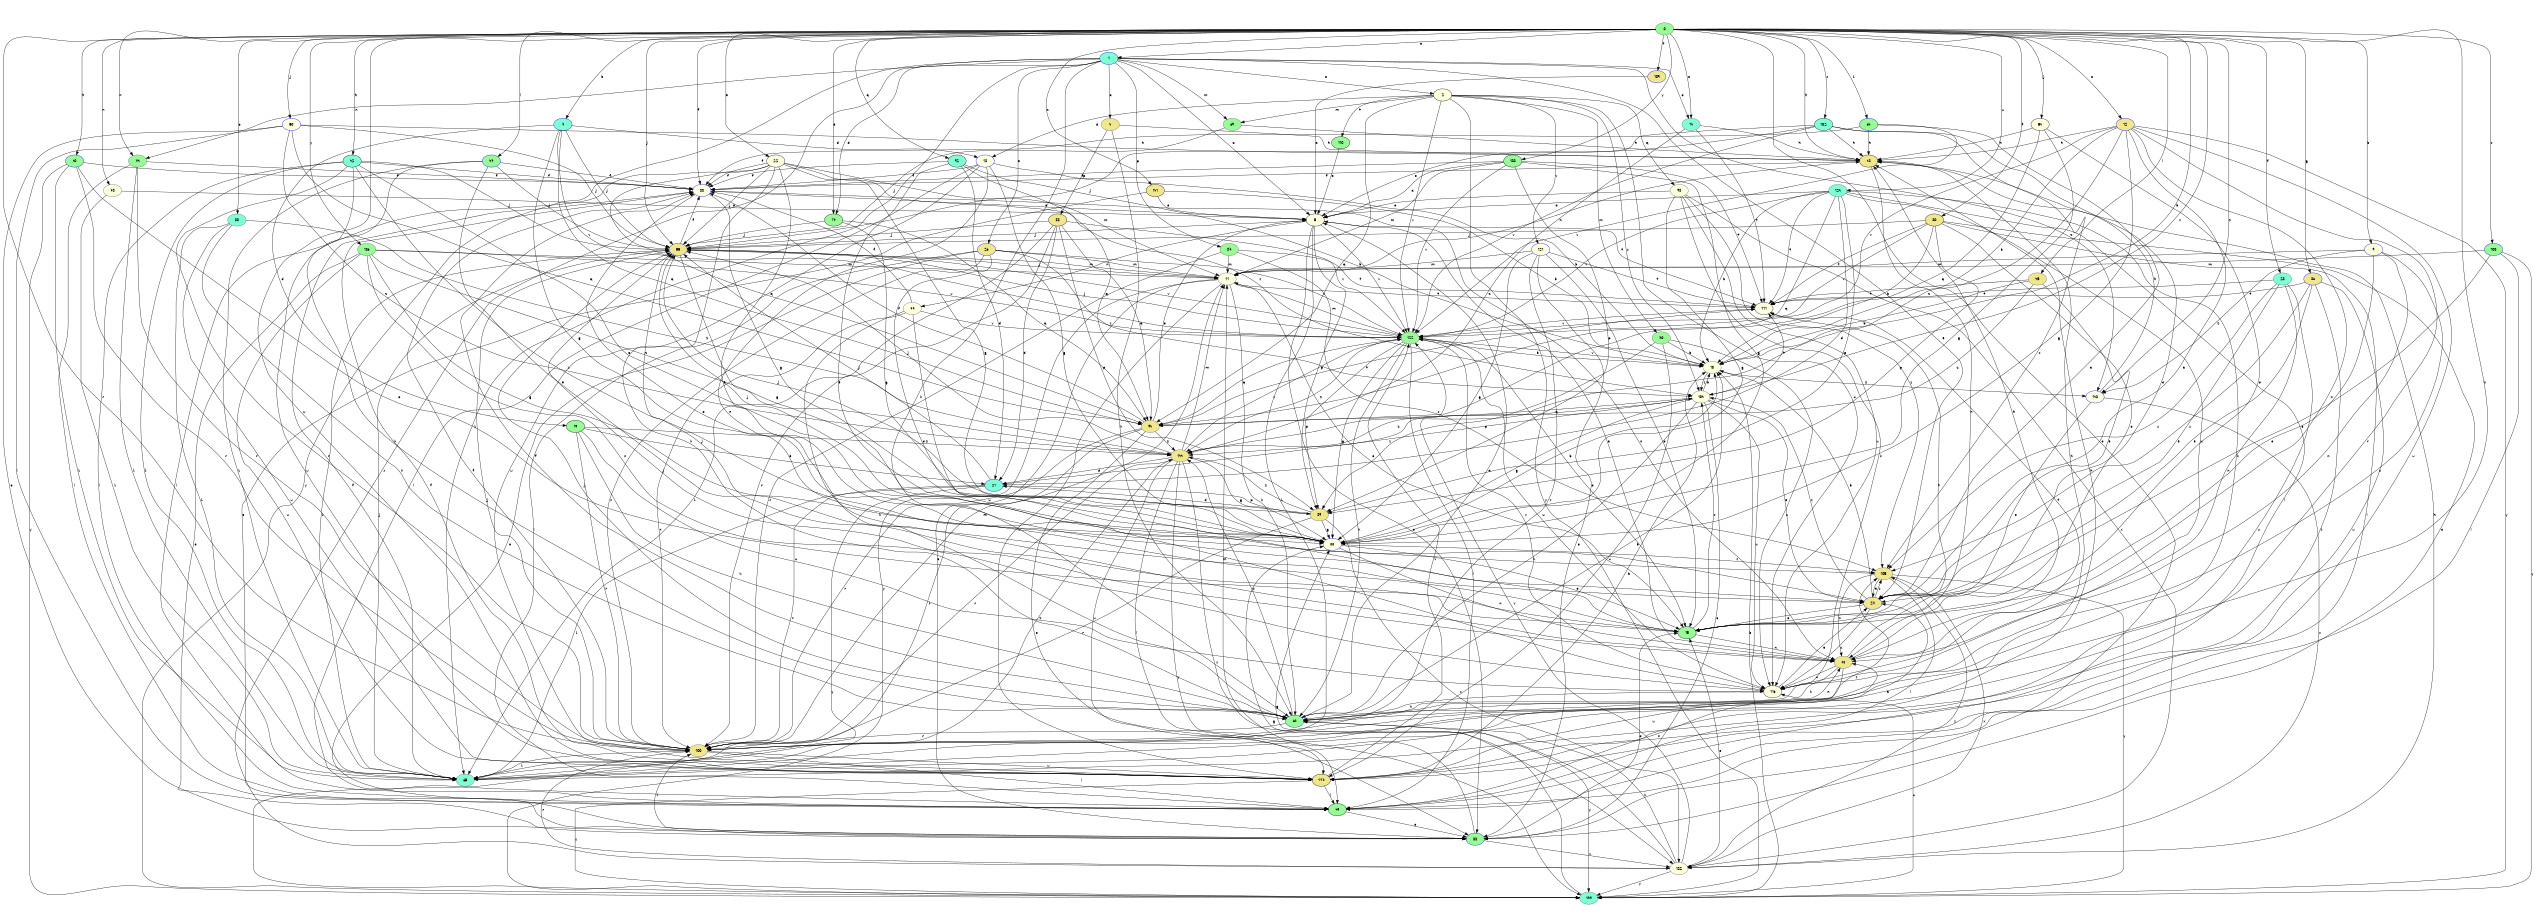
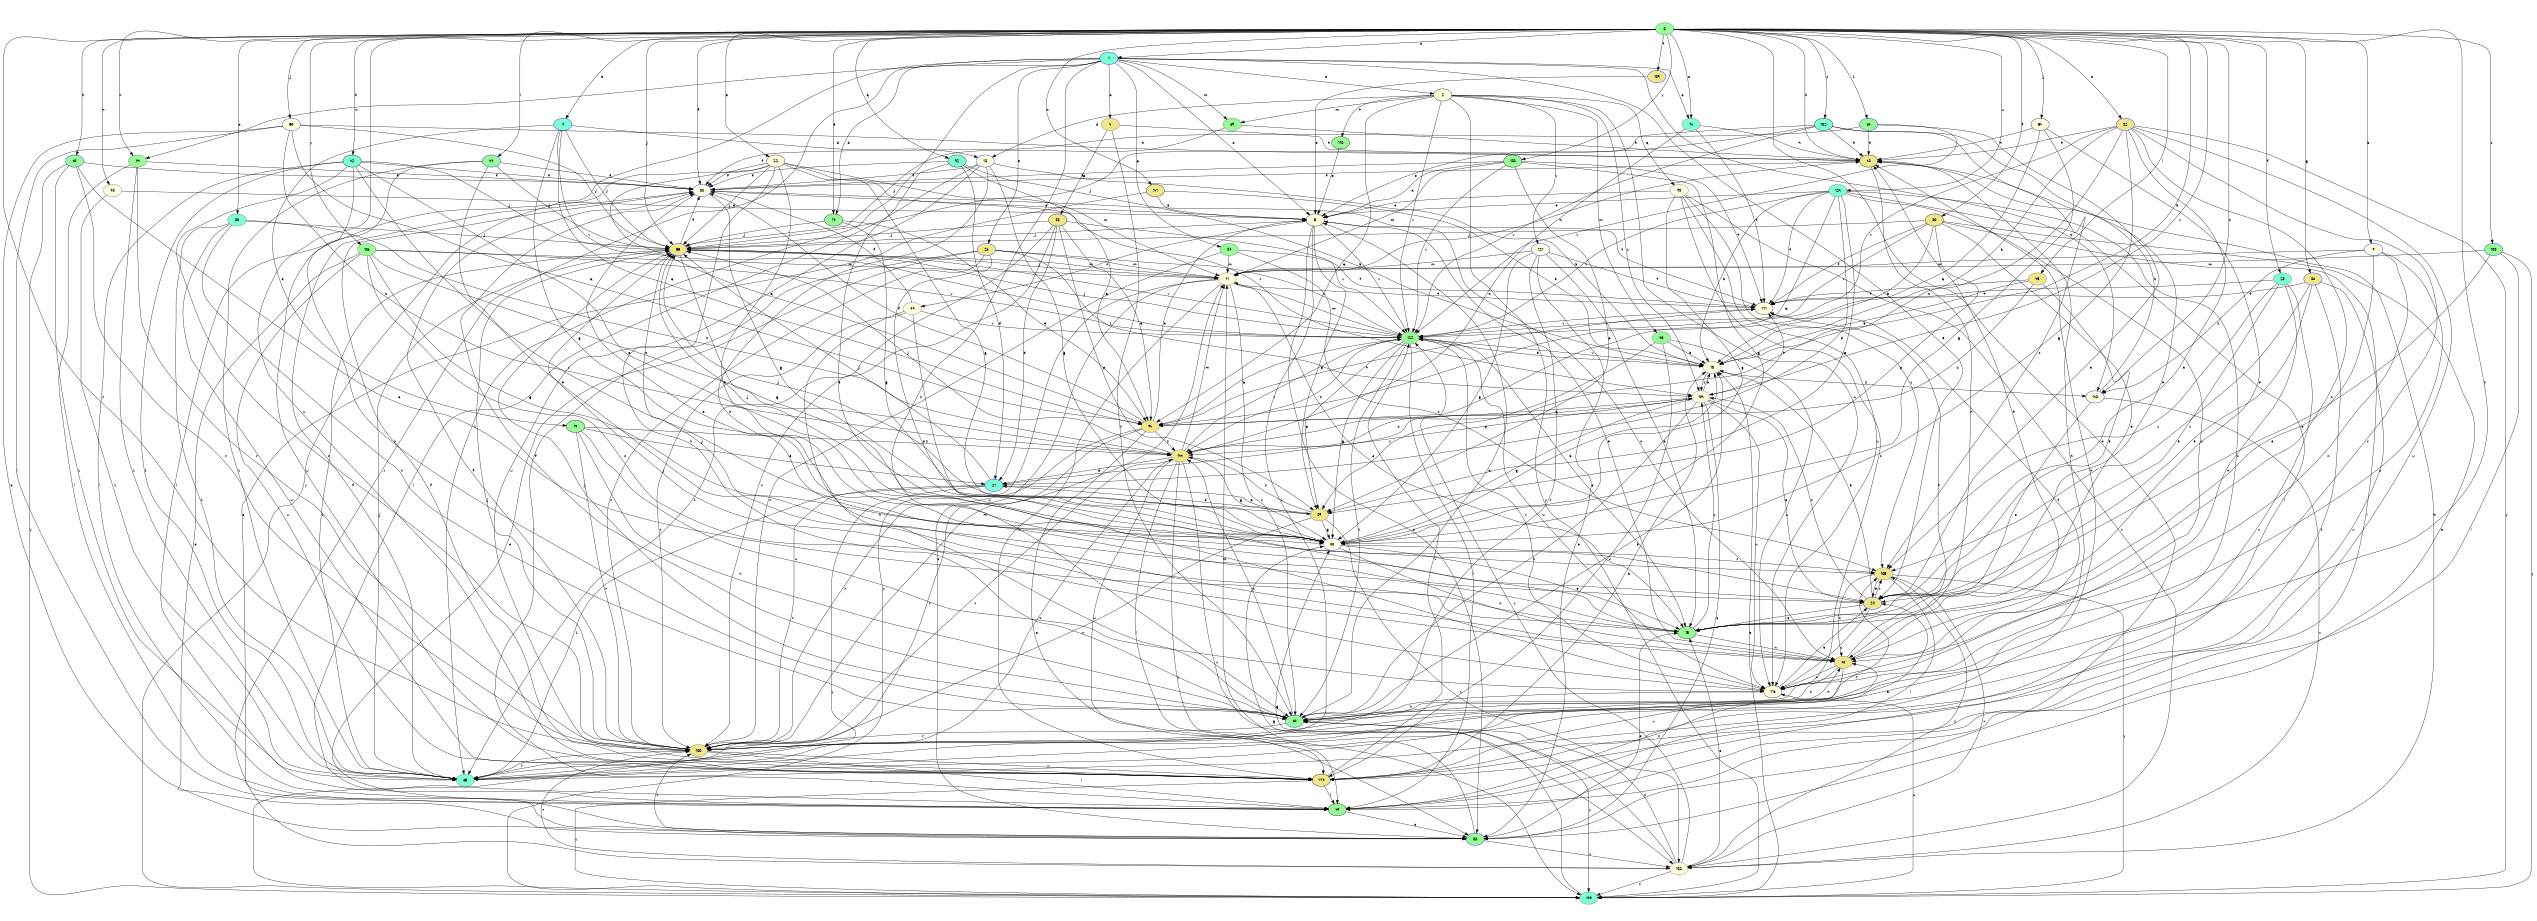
node "12": label "12" -> "32"
edge "80" -> "55": added, label "j"
